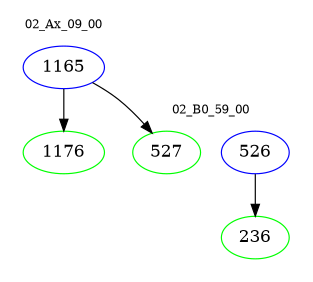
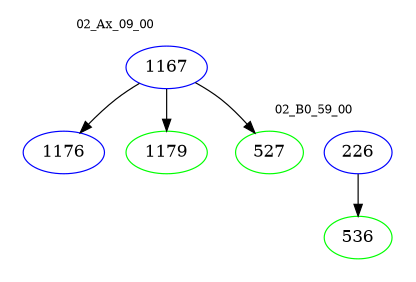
node "1165": label "1165" -> "1167"
node "1176": color green -> blue
node "1179": added
node "526": label "526" -> "226"
node "236": label "236" -> "536"
